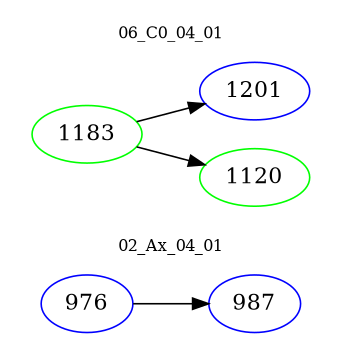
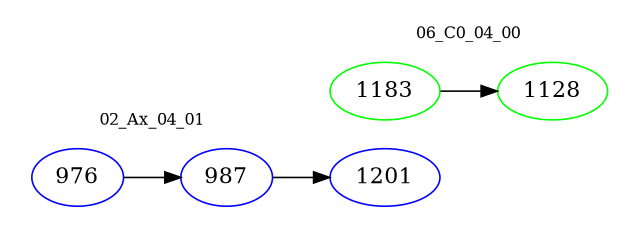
cluster "06_C0_04_01": label "06_C0_04_01" -> "06_C0_04_00"
edge "1183" -> "1201": now "987" -> "1201"
node "1120": label "1120" -> "1128"
